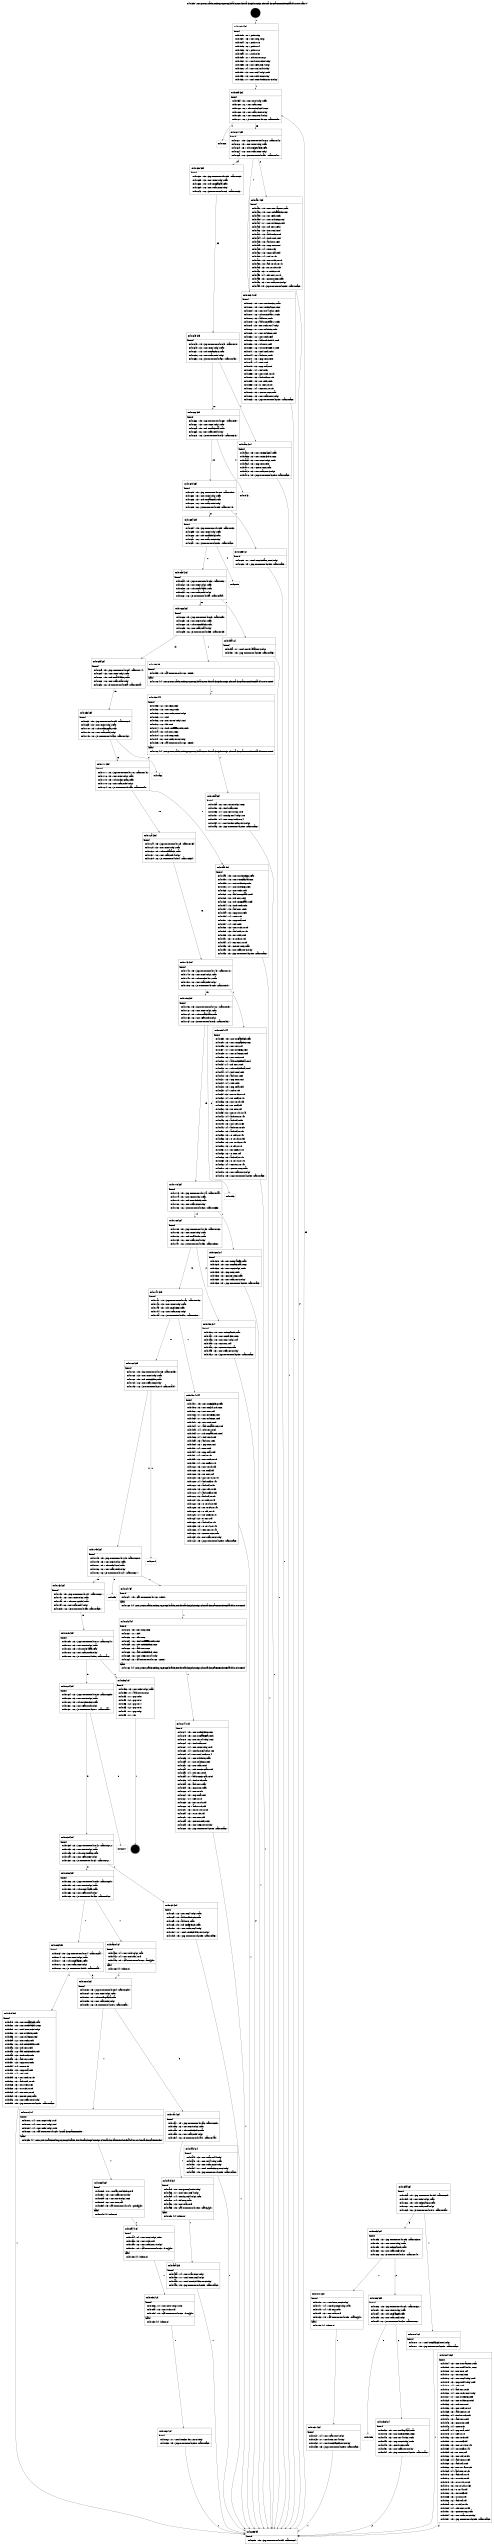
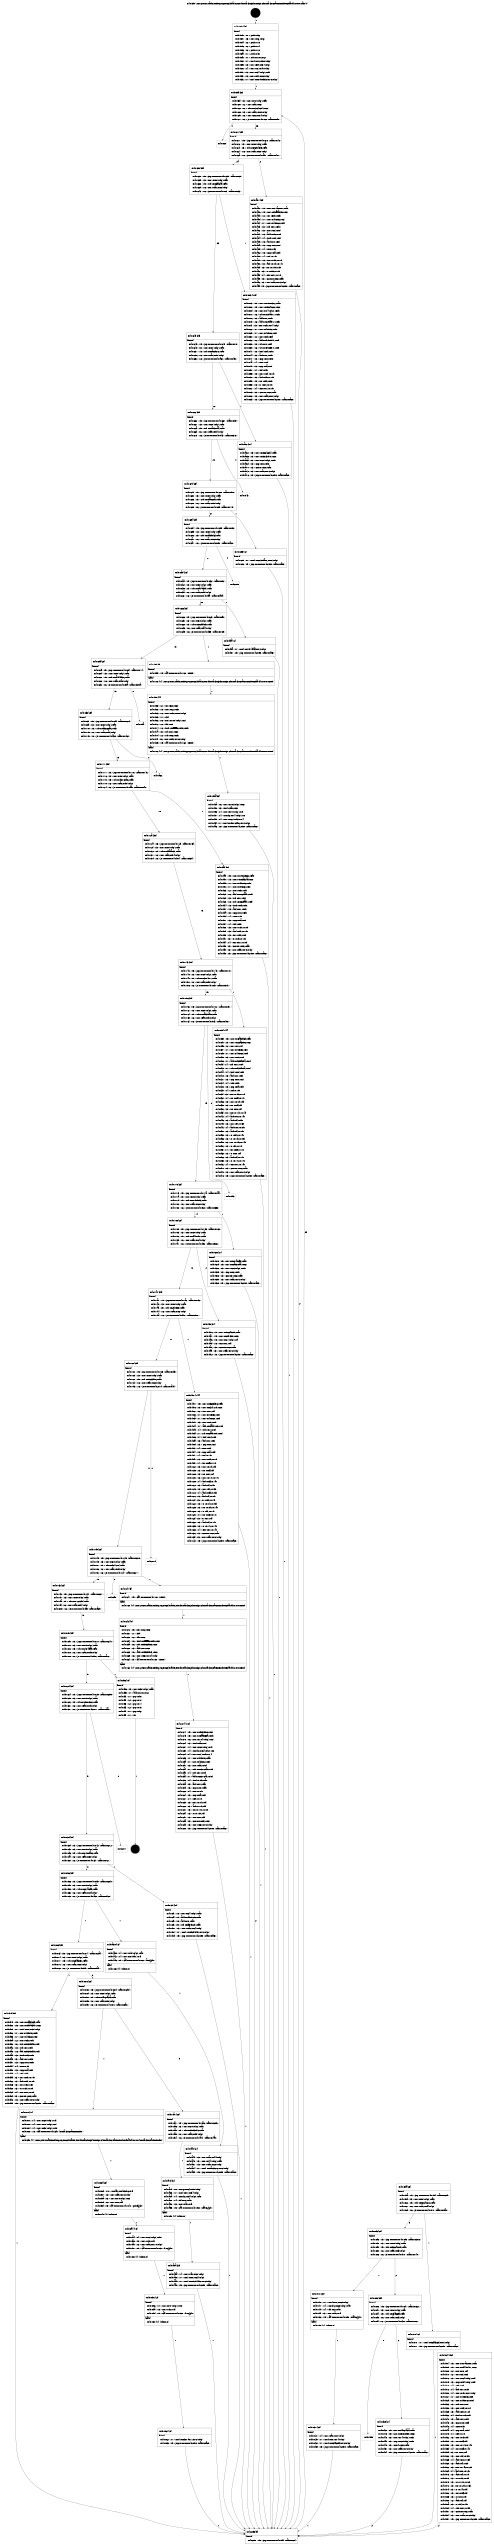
edge "0x401617 [25]" -> "0x401e03 [109]": now "0x401630 [25]" -> "0x401e03 [109]"
node "0x401eda": added
edge "0x401a3e [13]" -> "0x401888 [25]": now "0x401a3e [13]" -> "0x401a4b [21]"
